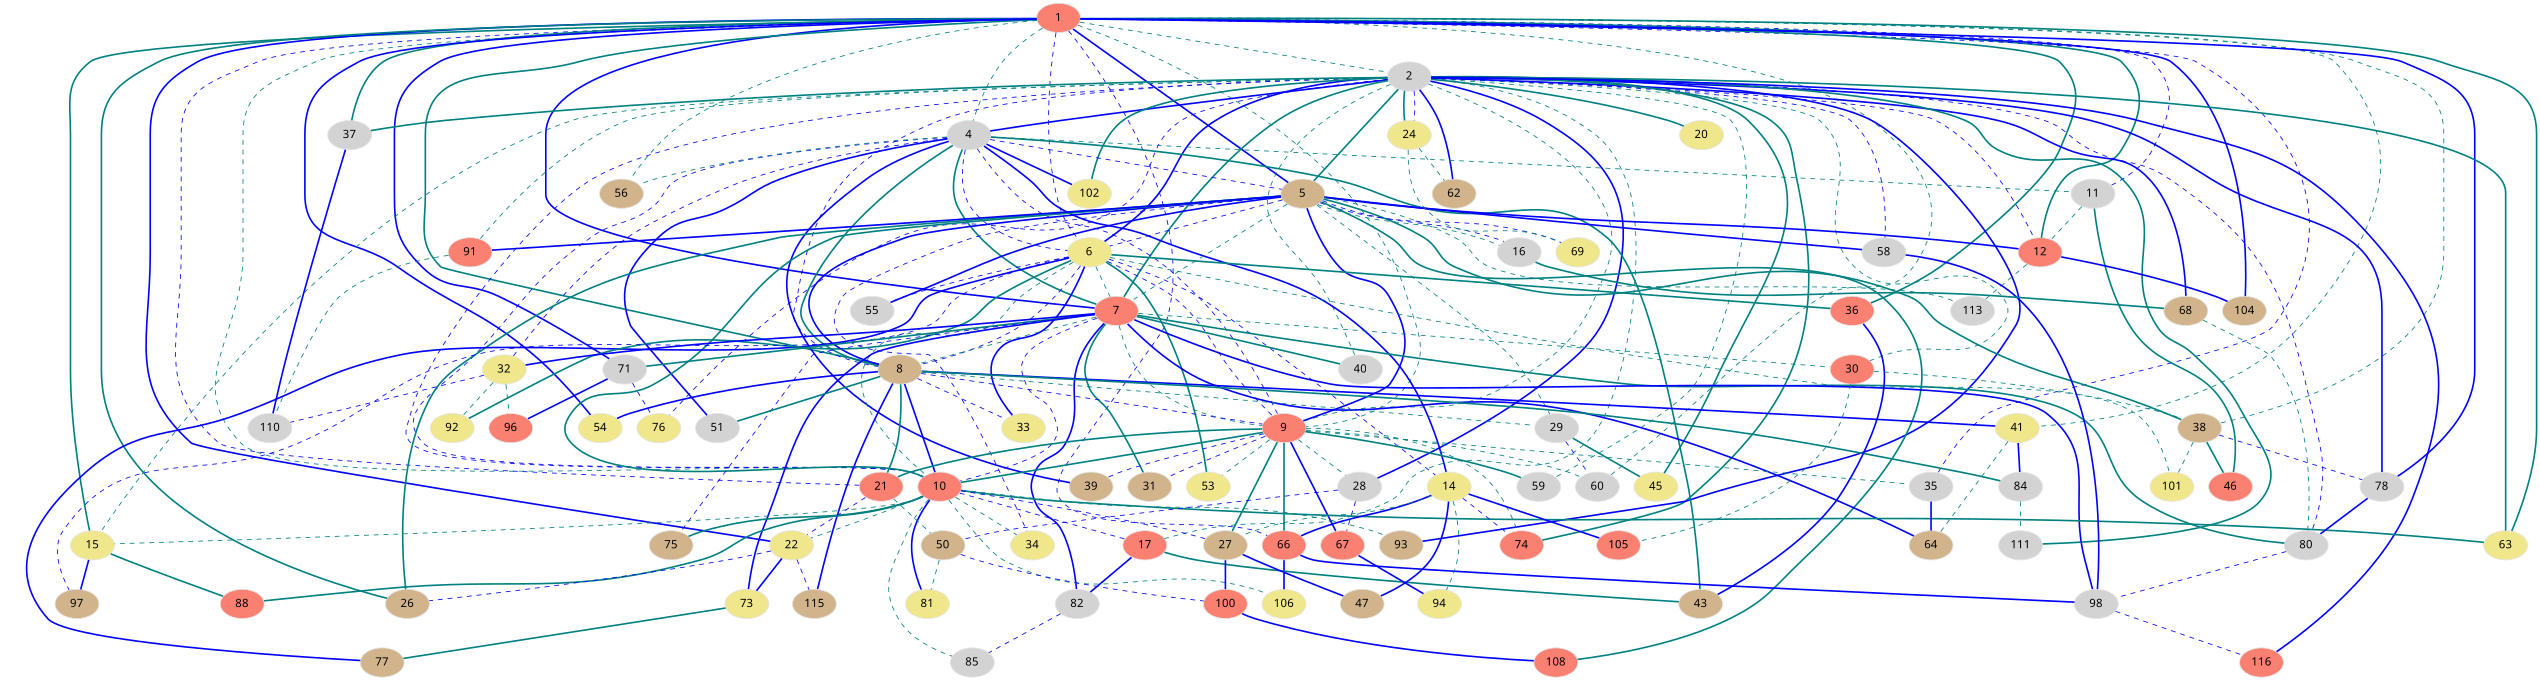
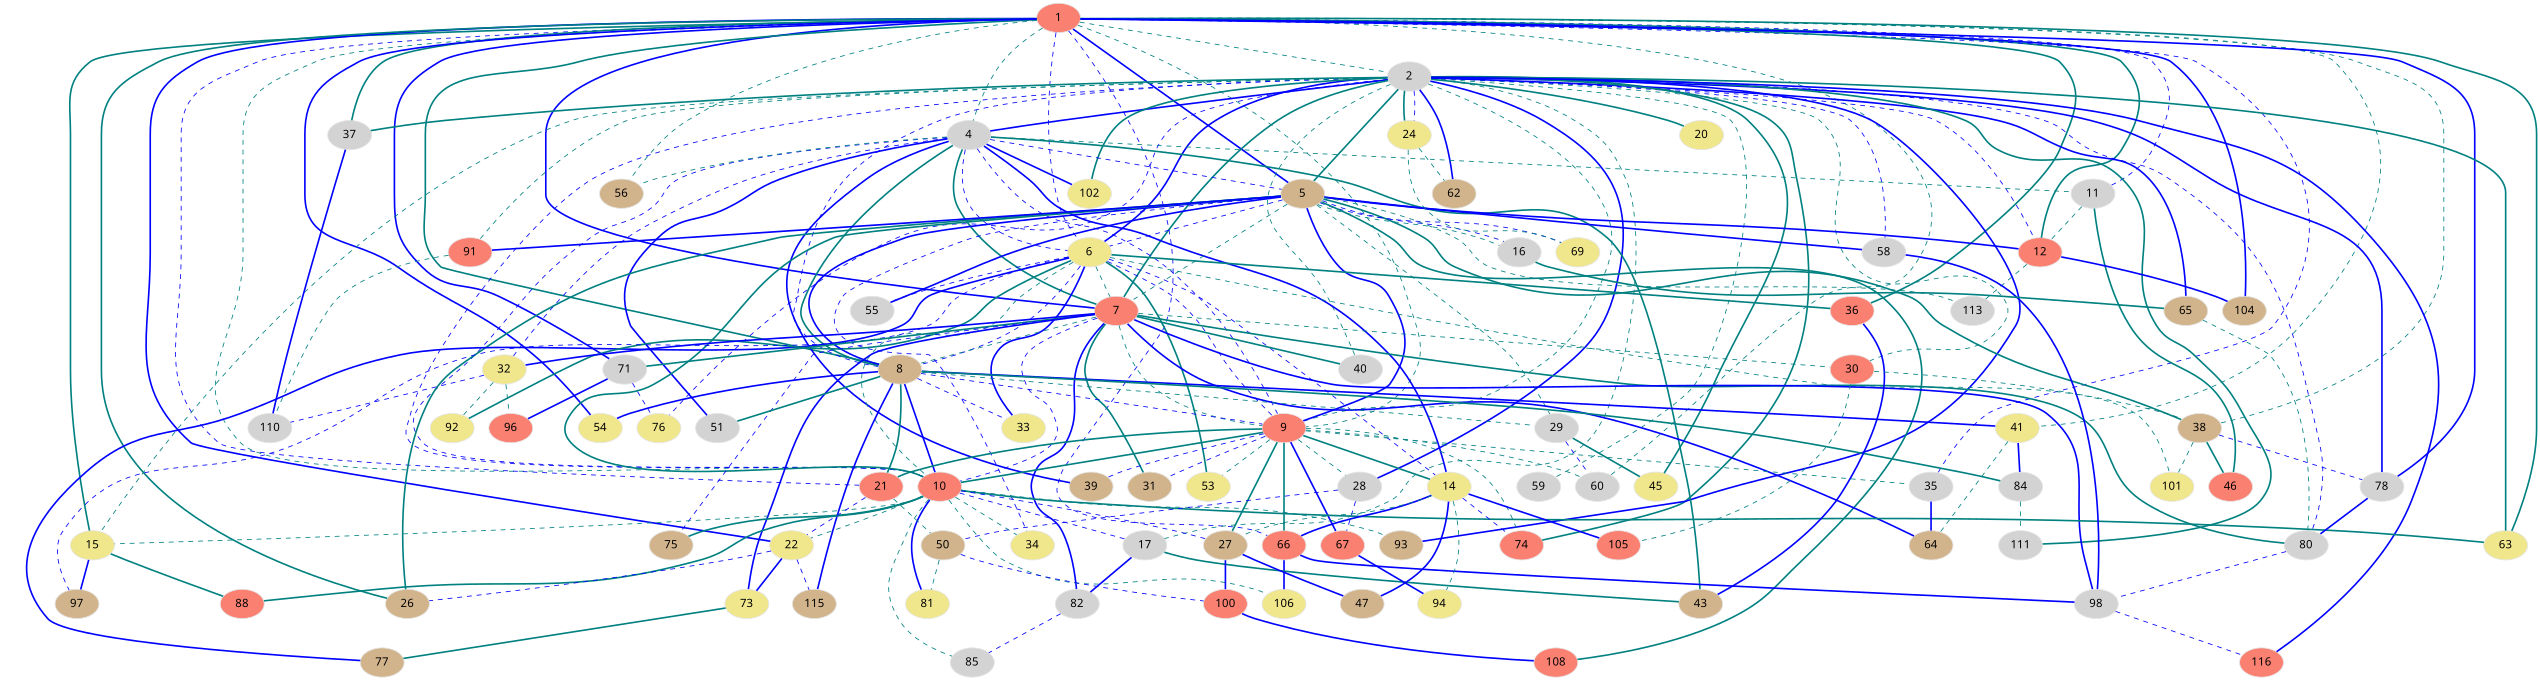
node "68": label "68" -> "65"
edge "9" -- "59": now "9" -- "14"
node "17": fillcolor salmon -> lightgrey
